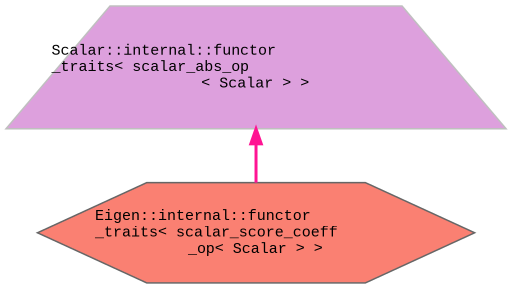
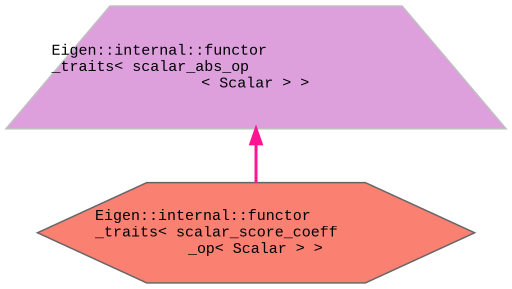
node "Scalar::internal::functor _traits< scalar_abs_op < Scalar > >": label "Scalar::internal::functor _traits< scalar_abs_op < Scalar > >" -> "Eigen::internal::functor _traits< scalar_abs_op < Scalar > >"
